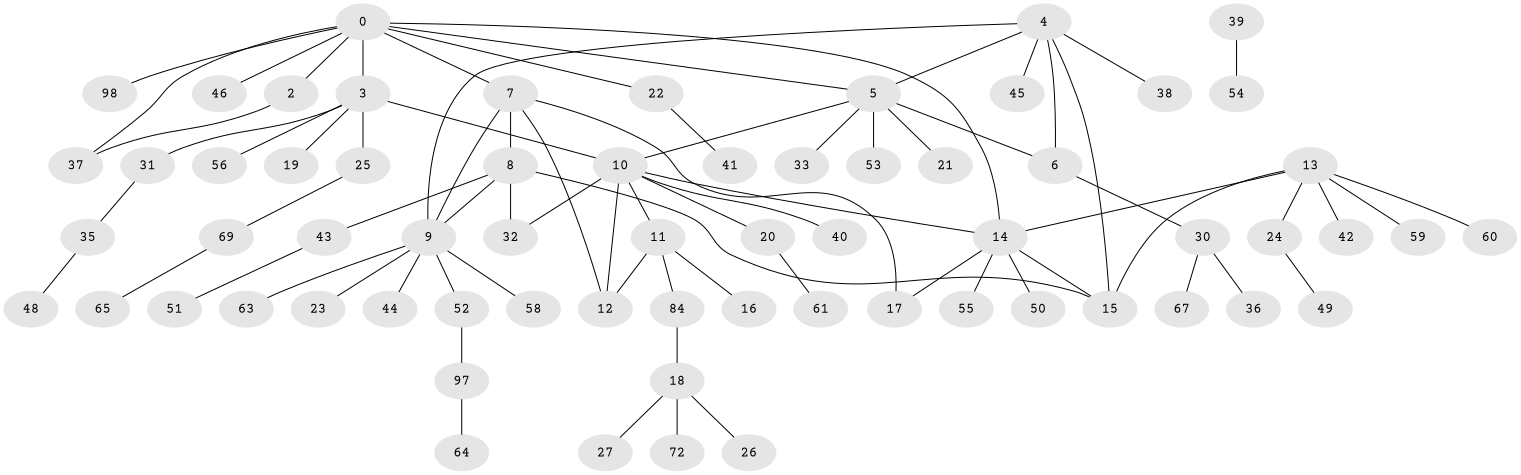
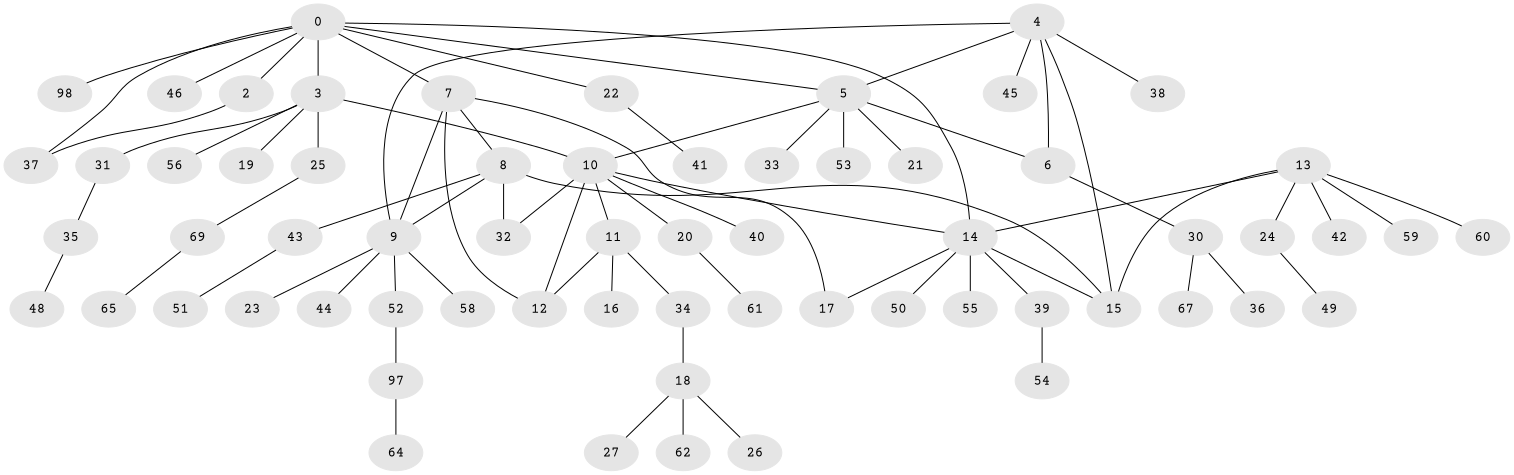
edge "14" -- "39": added
node "63": removed
node "84": label "84" -> "34"
node "72": label "72" -> "62"
